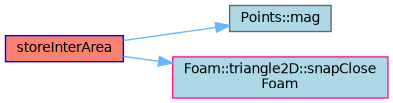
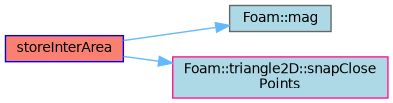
node "Points::mag": label "Points::mag" -> "Foam::mag"
node "Foam::triangle2D::snapClose Foam": label "Foam::triangle2D::snapClose Foam" -> "Foam::triangle2D::snapClose Points"
